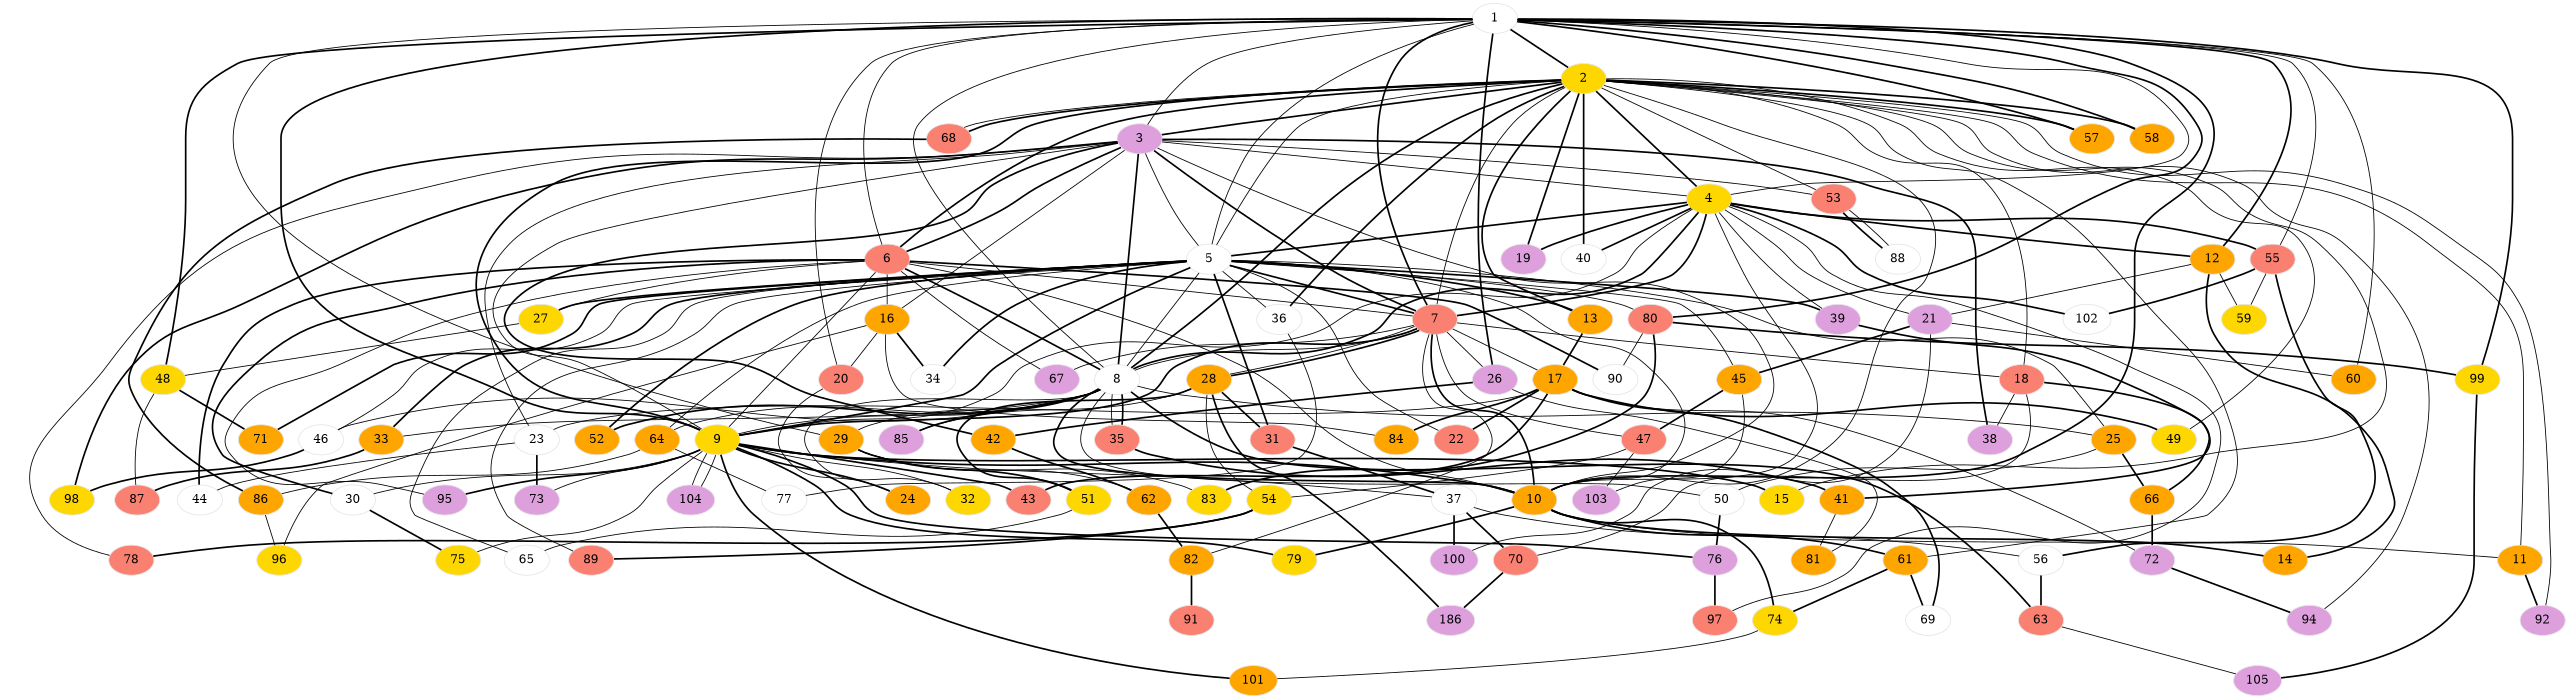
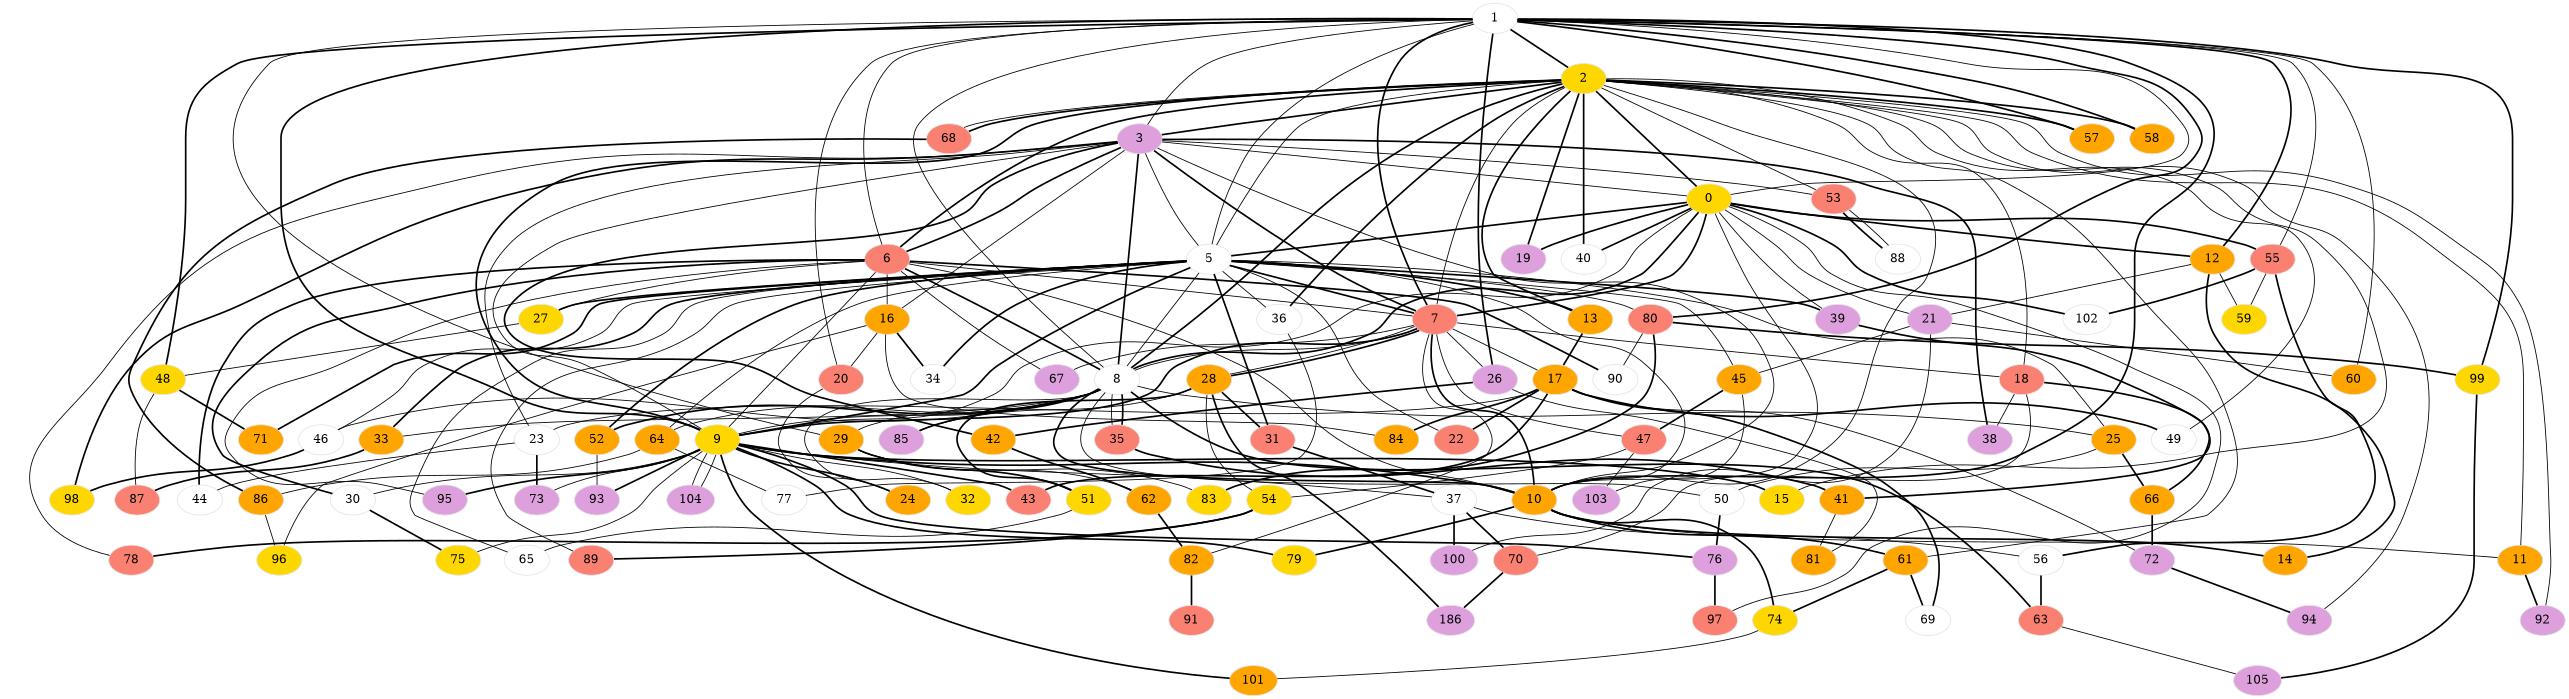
node "4": label "4" -> "0"
edge "21" -- "45": style bold -> solid
node "49": fillcolor gold -> white
node "93": added
